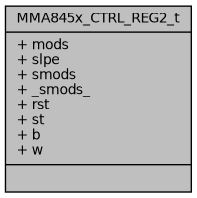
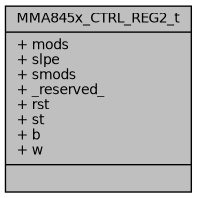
node "MMA845x_CTRL_REG2_t": text "+ _smods_" -> "+ _reserved_"
